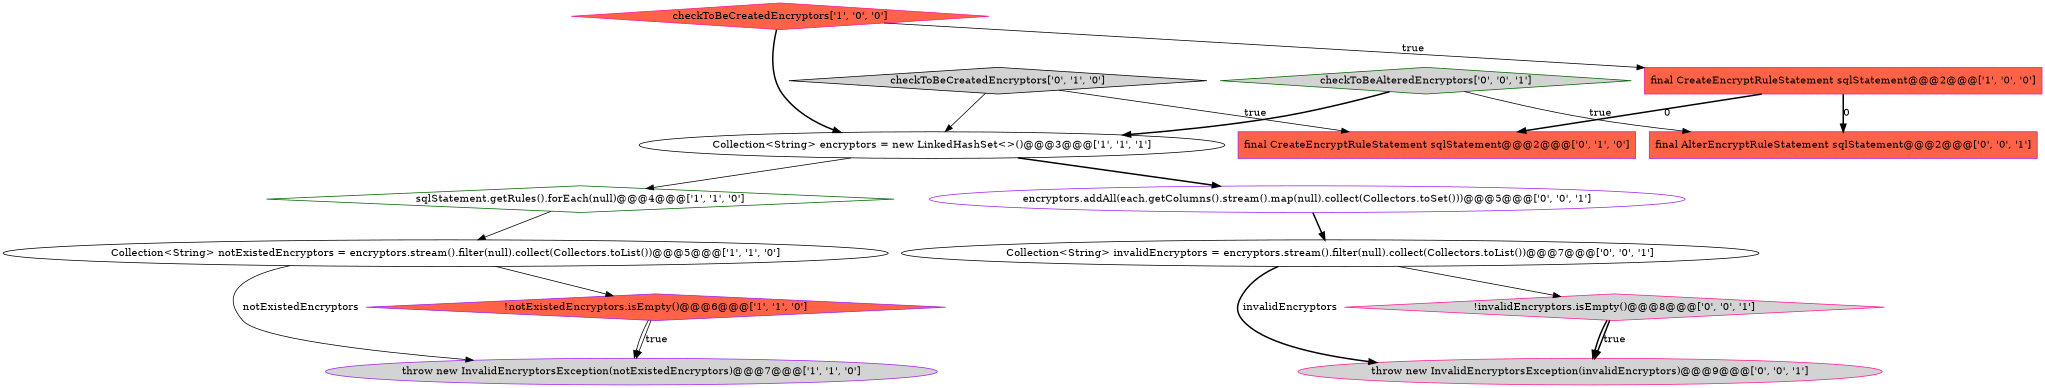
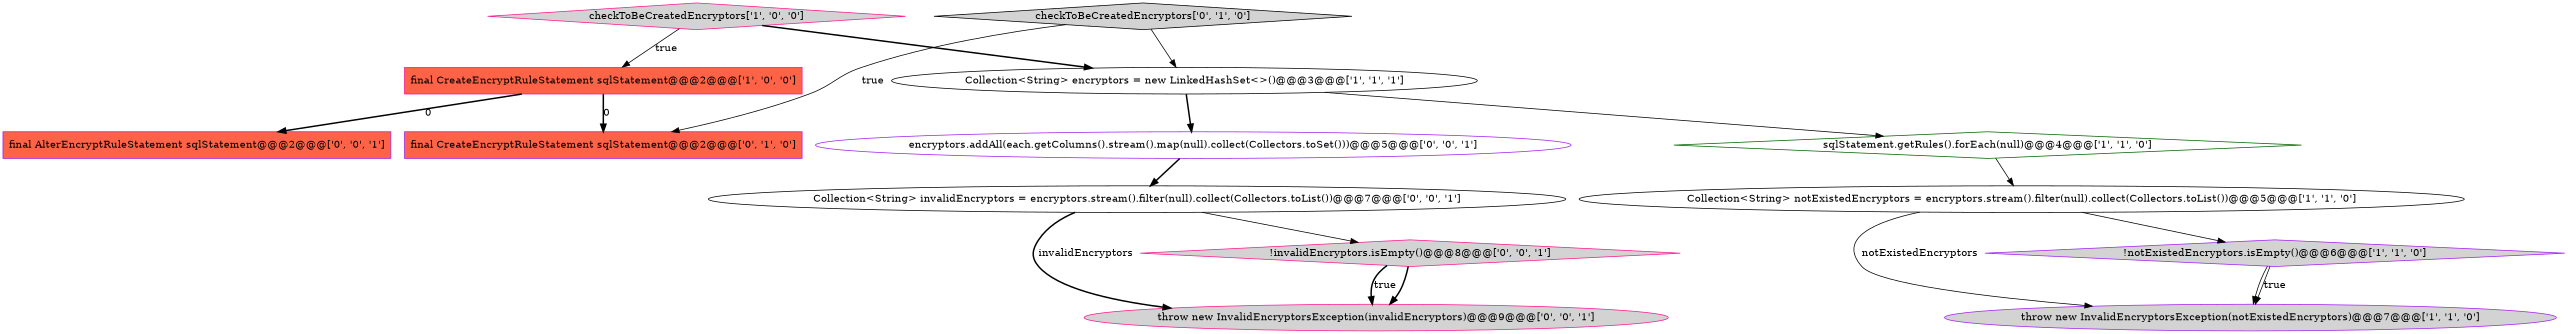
node "checkToBeCreatedEncryptors['1', '0', '0']": fillcolor tomato -> lightgray
node "checkToBeAlteredEncryptors['0', '0', '1']": removed
node "!notExistedEncryptors.isEmpty()@@@6@@@['1', '1', '0']": fillcolor tomato -> lightgray
